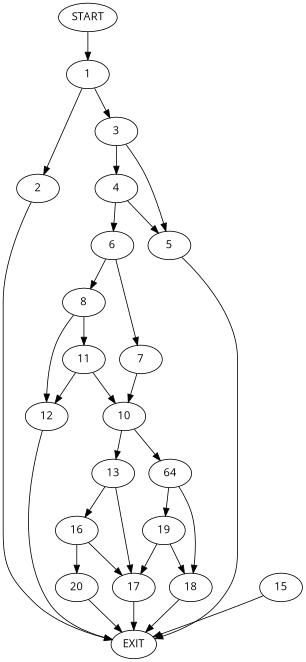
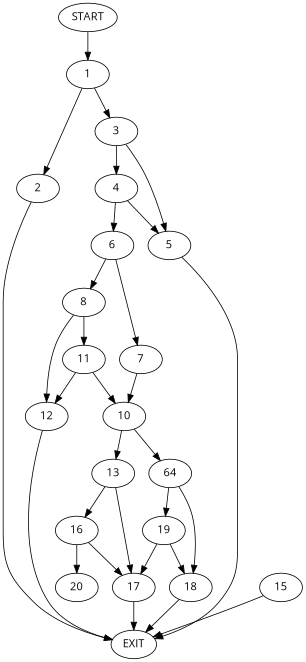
edge "20" -> "EXIT": removed
